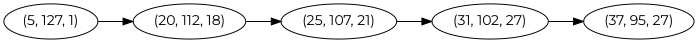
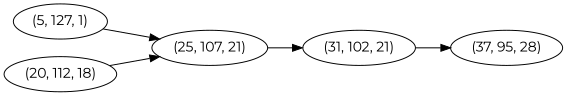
edge "(5, 127, 1)" -> "(20, 112, 18)": now "(5, 127, 1)" -> "(25, 107, 21)"
node "(31, 102, 27)": label "(31, 102, 27)" -> "(31, 102, 21)"
node "(37, 95, 27)": label "(37, 95, 27)" -> "(37, 95, 28)"
